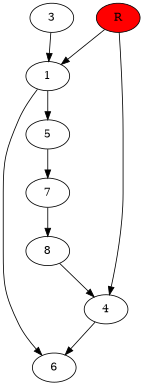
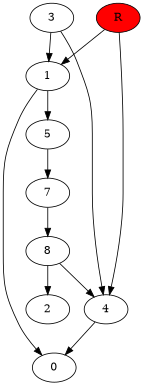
edge "3" -> "4": added
node "2": added
node "6": label "6" -> "0"
